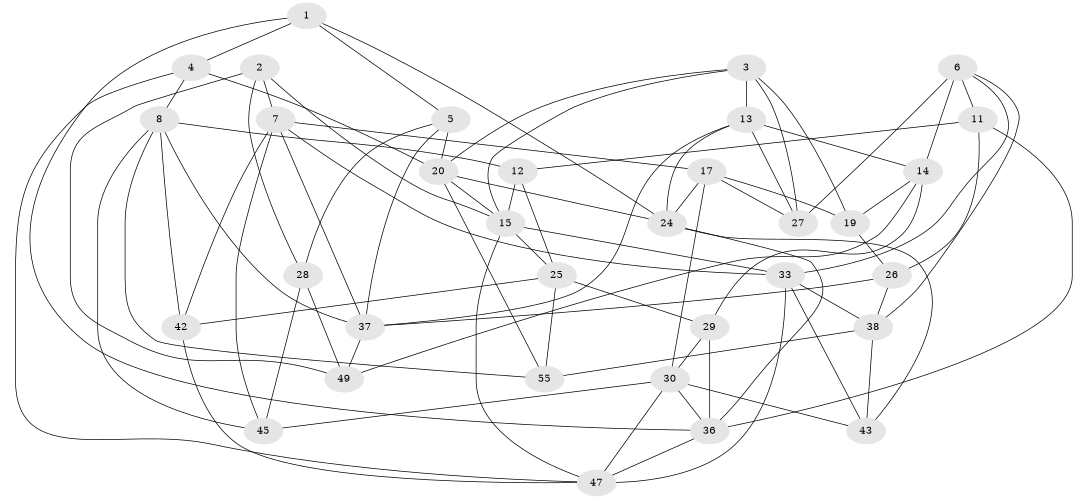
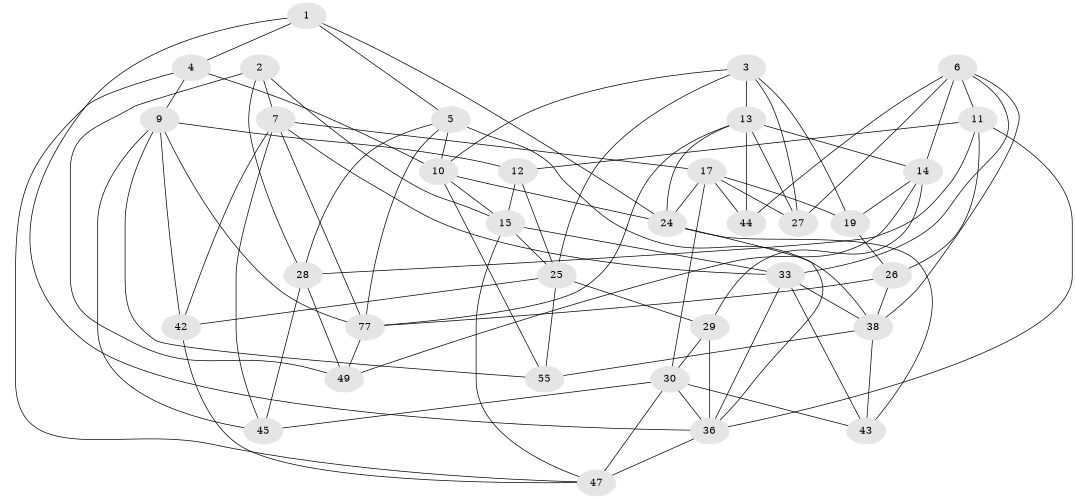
edge "3" -- "15": now "3" -- "25"
node "8": label "8" -> "9"
node "20": label "20" -> "10"
node "44": added
edge "5" -- "38": added
edge "11" -- "28": added
node "37": label "37" -> "77"
edge "33" -- "47": now "33" -- "36"
